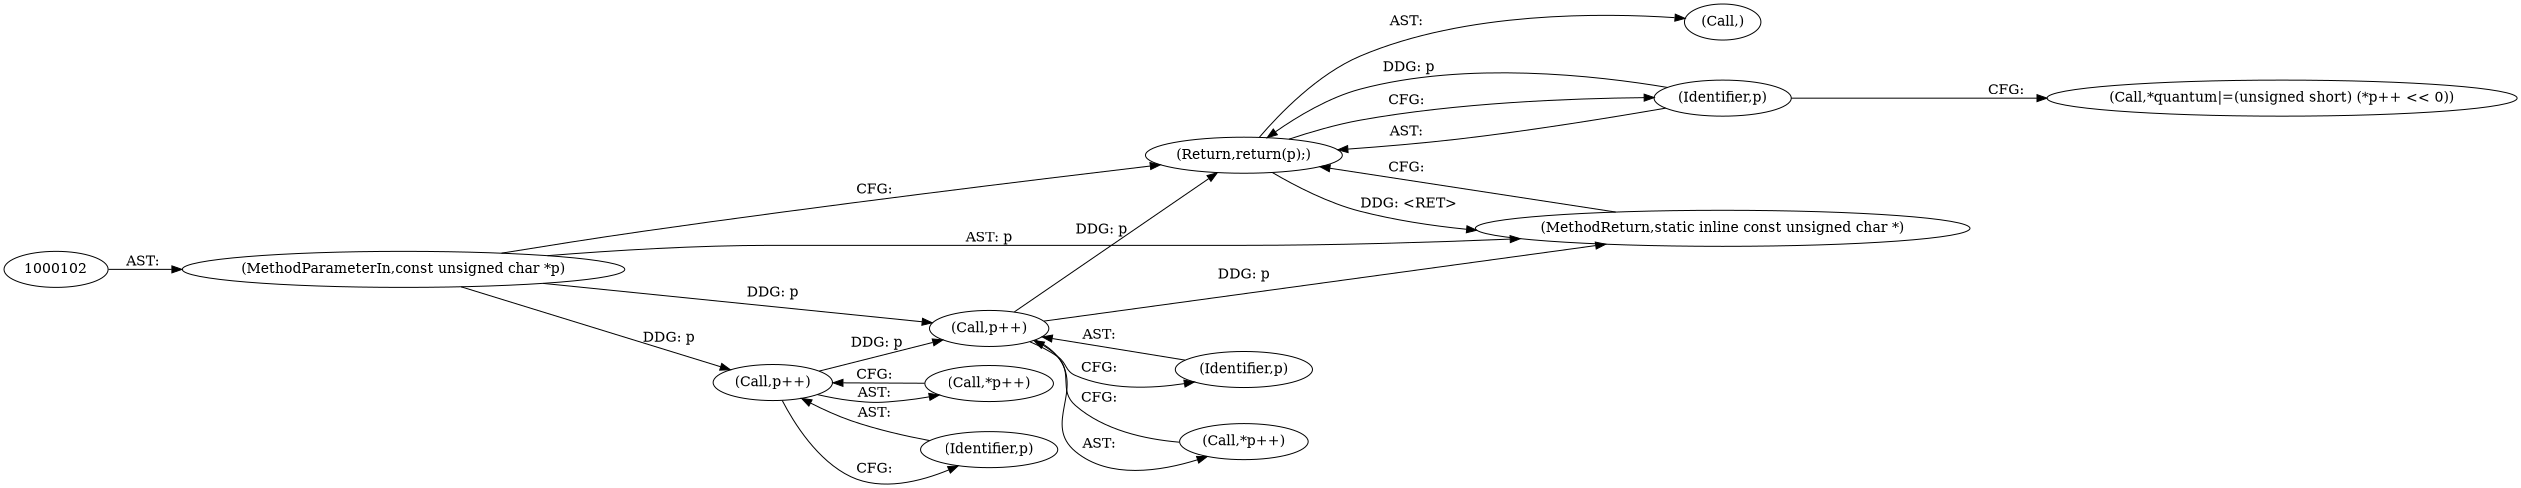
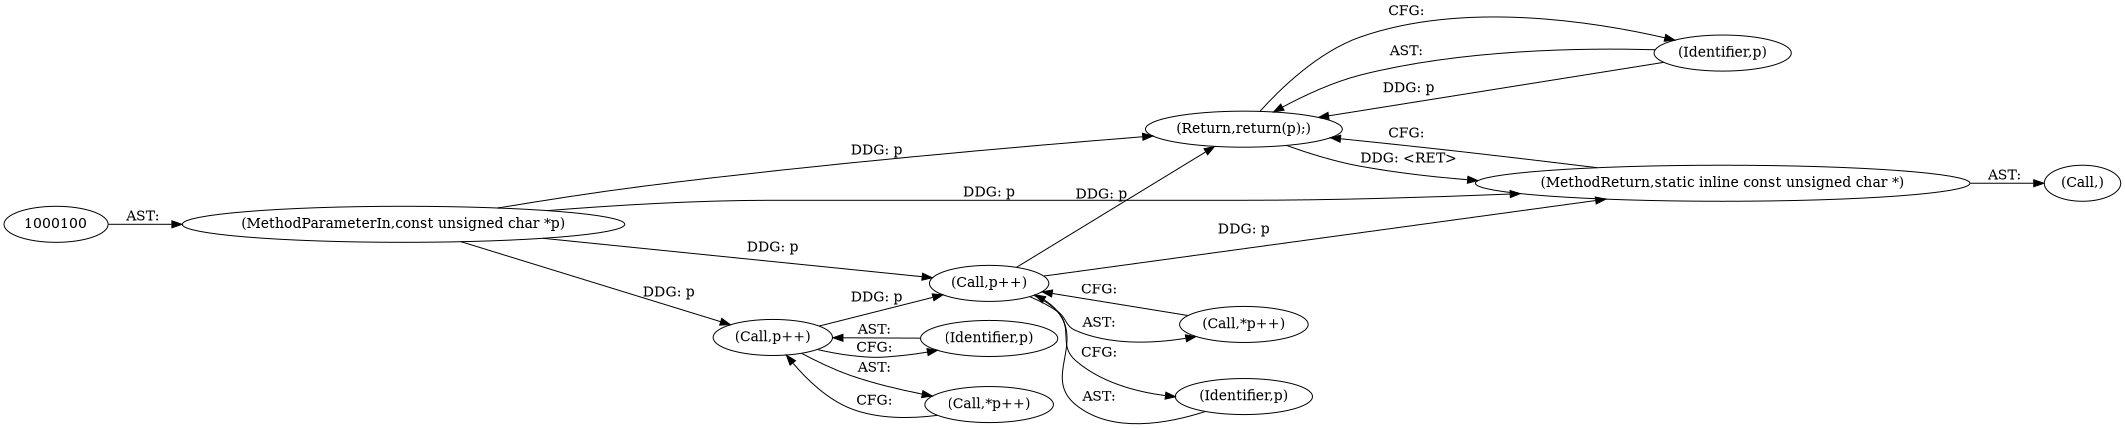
edge "(Return,return(p);)" -> "(Call,)": now "(MethodReturn,static inline const unsigned char *)" -> "(Call,)"
node "(Call,*quantum|=(unsigned short) (*p++ << 0))": removed
edge "(MethodParameterIn,const unsigned char *p)" -> "(Return,return(p);)": label "CFG: " -> "DDG: p"
edge "(MethodParameterIn,const unsigned char *p)" -> "(MethodReturn,static inline const unsigned char *)": label "AST: p" -> "DDG: p"
node "1000102": label "1000102" -> "1000100"
